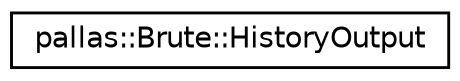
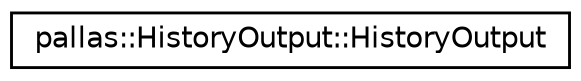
node "pallas::Brute::HistoryOutput": label "pallas::Brute::HistoryOutput" -> "pallas::HistoryOutput::HistoryOutput"
